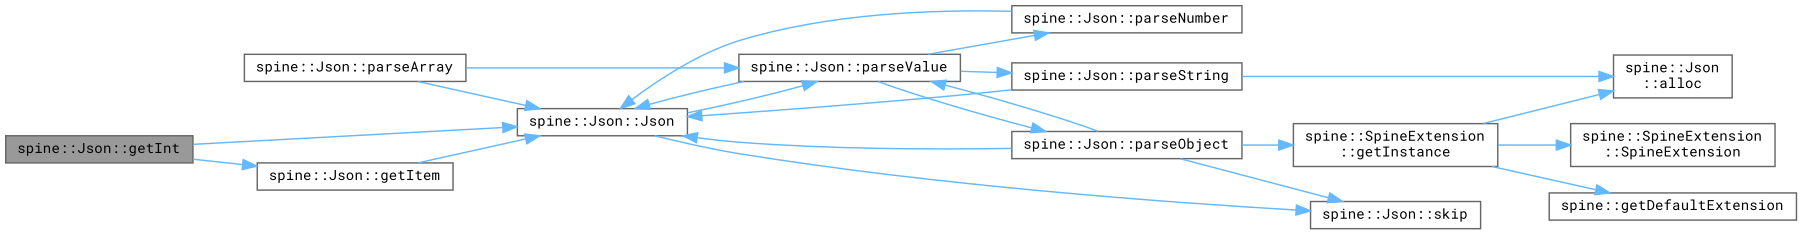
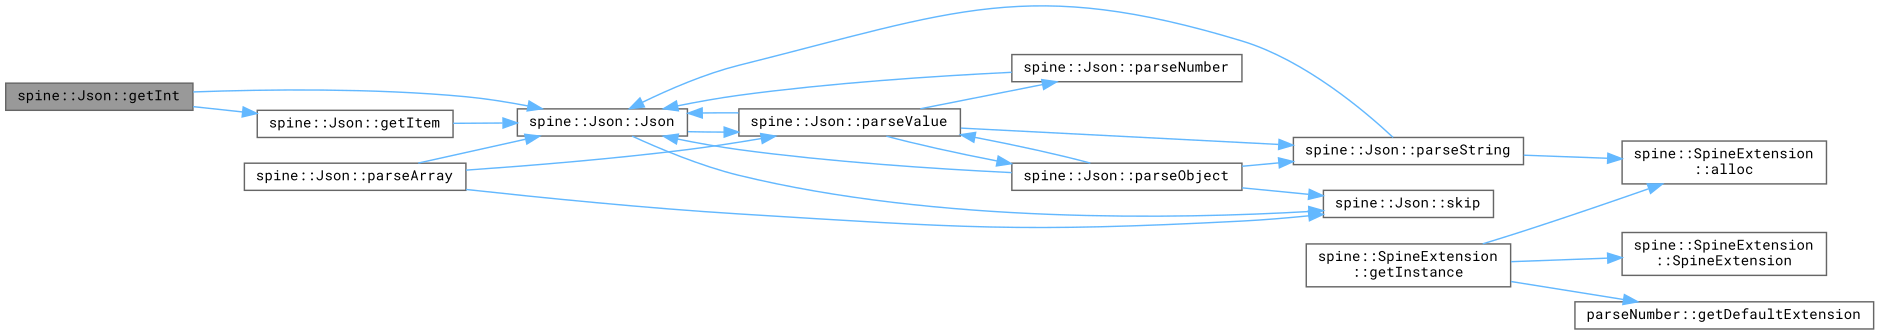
node "spine::Json ::alloc": label "spine::Json ::alloc" -> "spine::SpineExtension ::alloc"
edge "spine::Json::parseObject" -> "spine::SpineExtension ::getInstance": now "spine::Json::parseObject" -> "spine::Json::parseString"
node "spine::getDefaultExtension": label "spine::getDefaultExtension" -> "parseNumber::getDefaultExtension"
edge "spine::Json::parseArray" -> "spine::Json::skip": added
